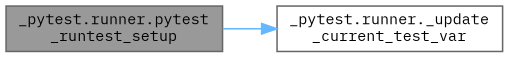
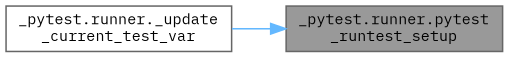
edge "_pytest.runner.pytest _runtest_setup" -> "_pytest.runner._update _current_test_var": reversed
